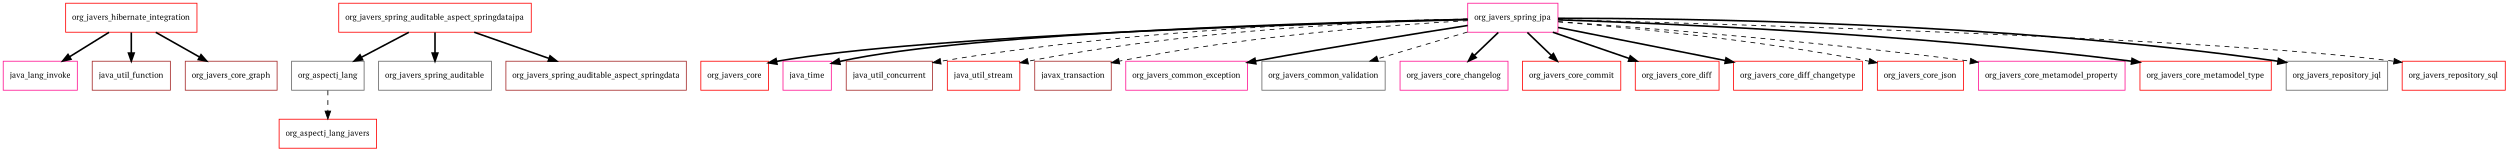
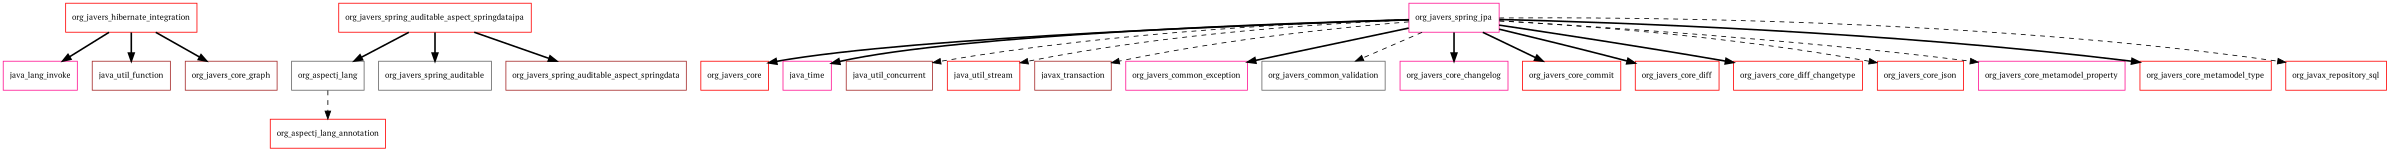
node "org_javers_repository_jql": removed
node "org_javers_repository_sql": label "org_javers_repository_sql" -> "org_javax_repository_sql"
node "org_aspectj_lang_javers": label "org_aspectj_lang_javers" -> "org_aspectj_lang_annotation"
